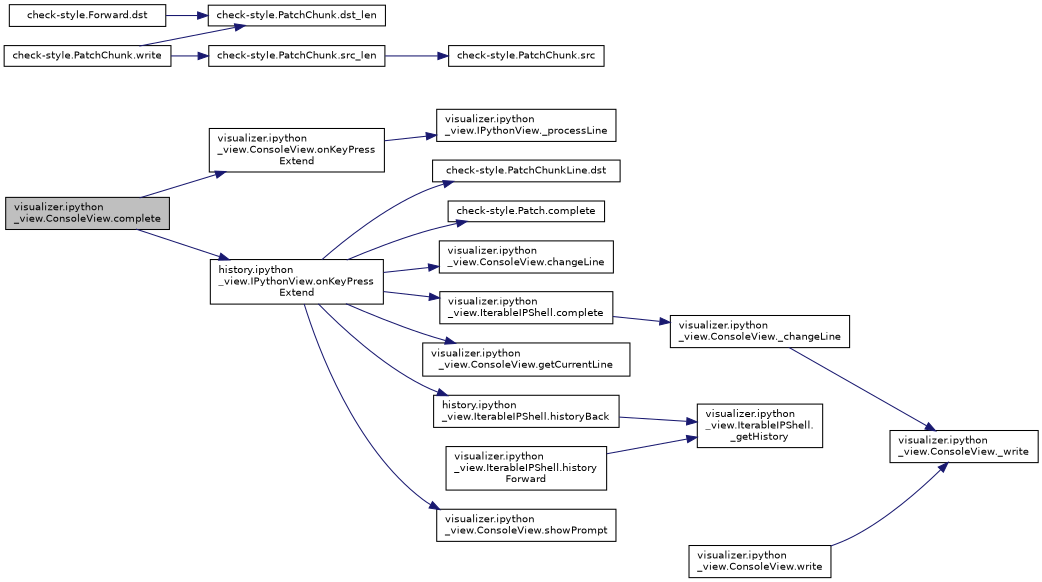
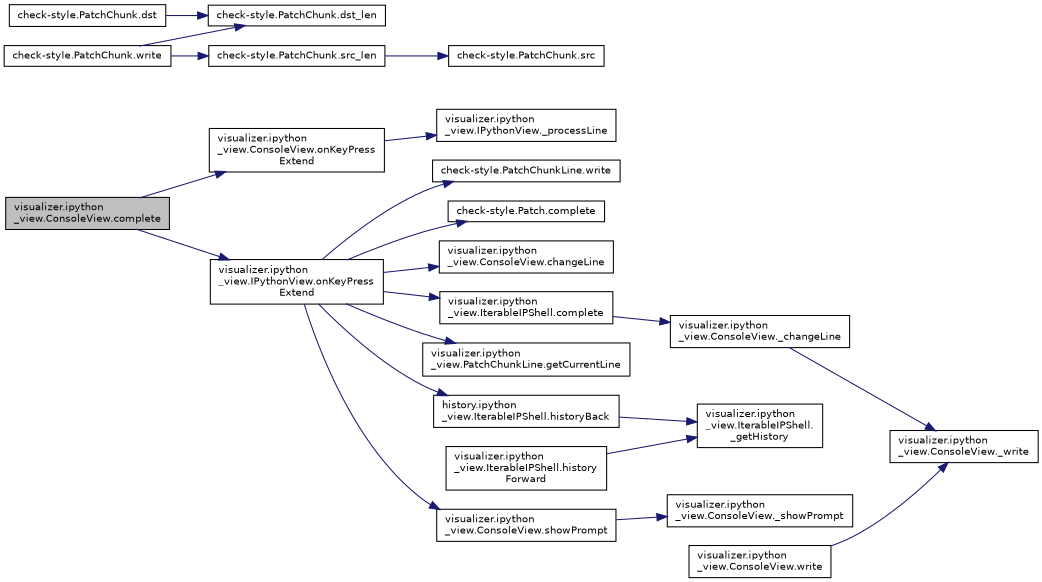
node "check-style.Forward.dst": label "check-style.Forward.dst" -> "check-style.PatchChunk.dst"
node "check-style.PatchChunkLine.dst": label "check-style.PatchChunkLine.dst" -> "check-style.PatchChunkLine.write"
node "history.ipython _view.IPythonView.onKeyPress Extend": label "history.ipython _view.IPythonView.onKeyPress Extend" -> "visualizer.ipython _view.IPythonView.onKeyPress Extend"
node "visualizer.ipython _view.ConsoleView.getCurrentLine": label "visualizer.ipython _view.ConsoleView.getCurrentLine" -> "visualizer.ipython _view.PatchChunkLine.getCurrentLine"
node "visualizer.ipython _view.ConsoleView._showPrompt": added
